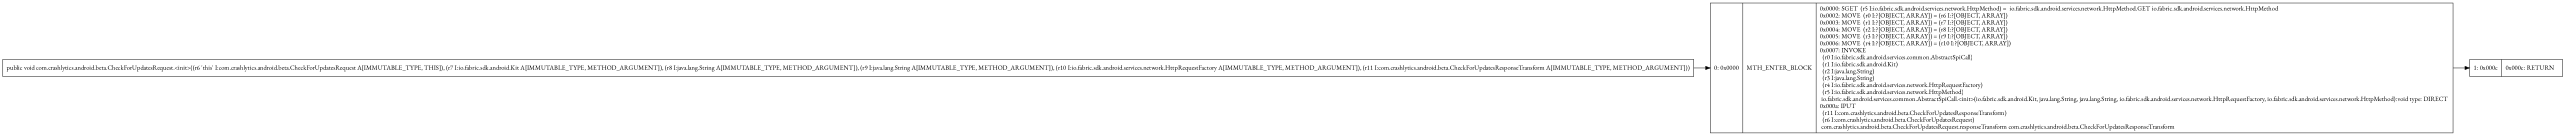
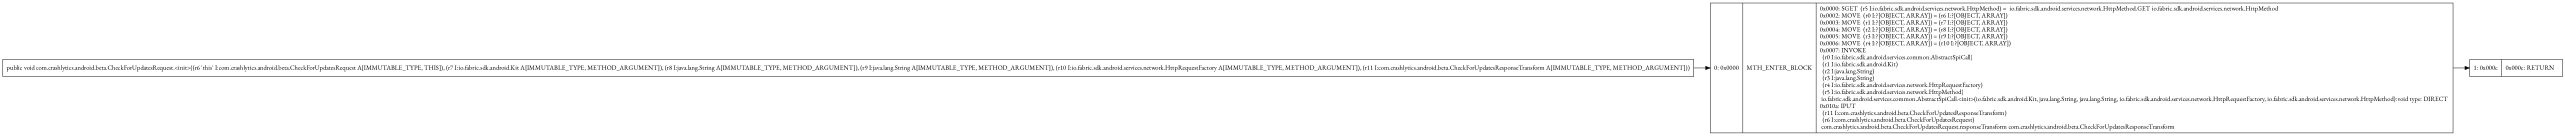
node "0: 0x0000": text "0x000a: IPUT" -> "0x010a: IPUT"
